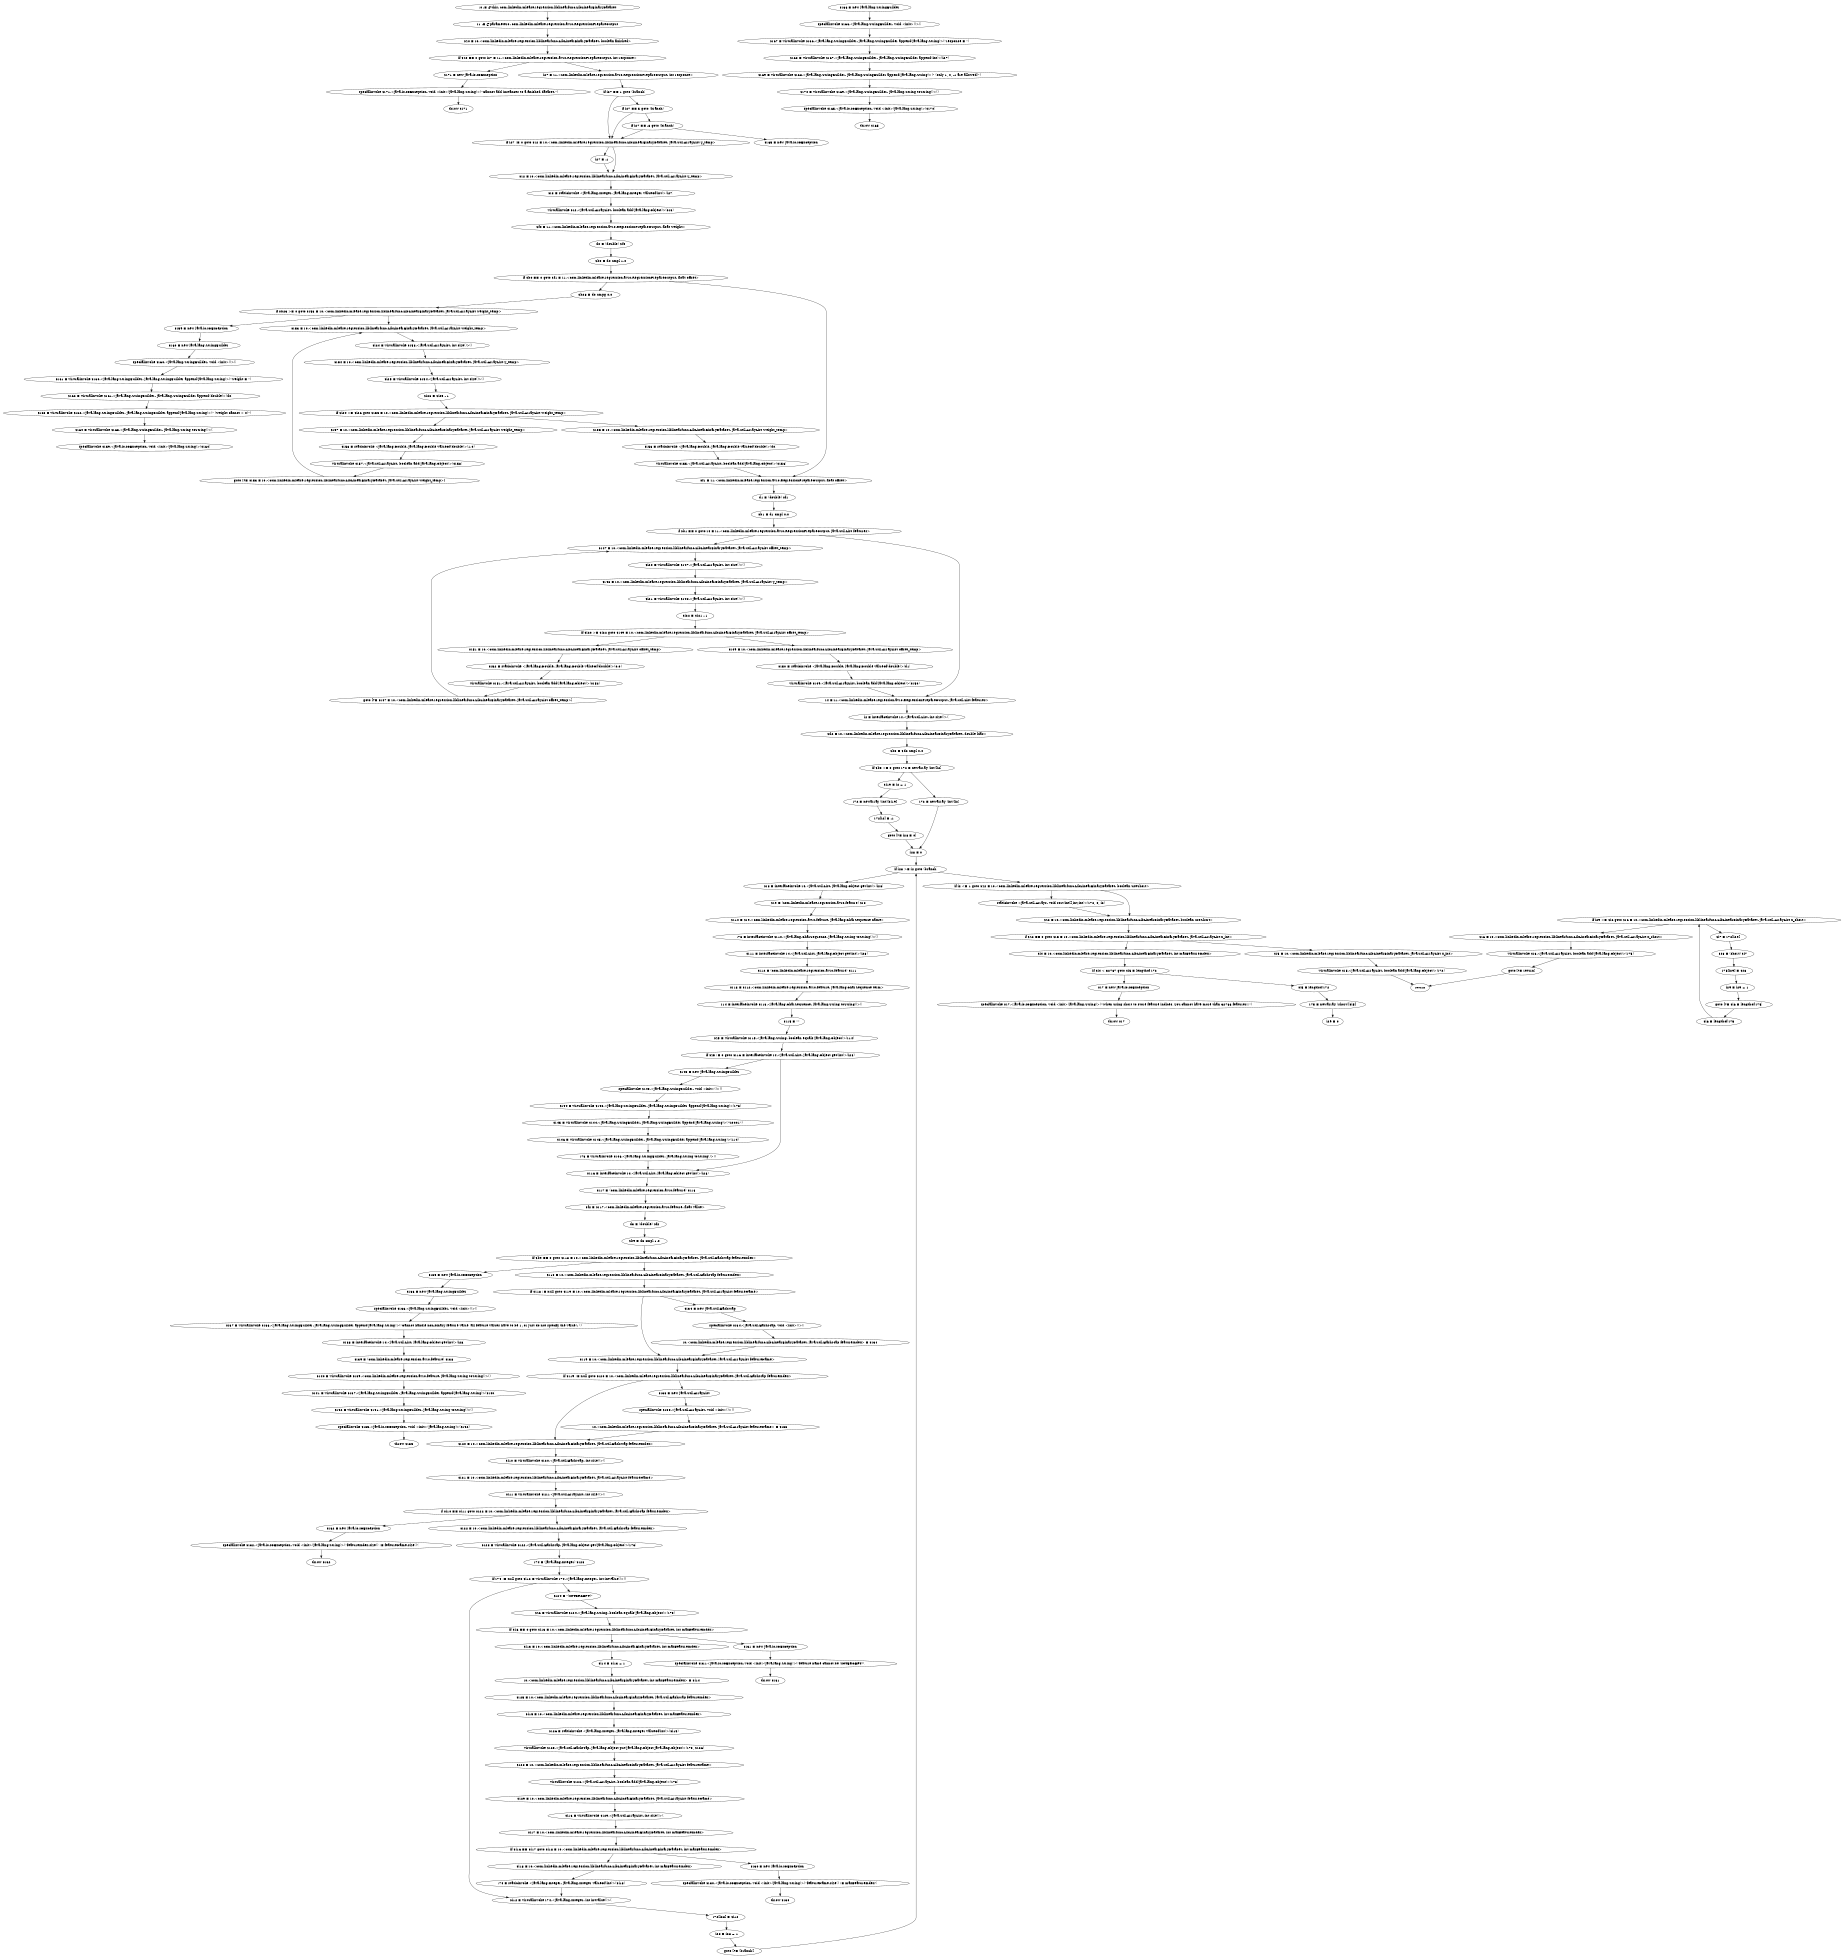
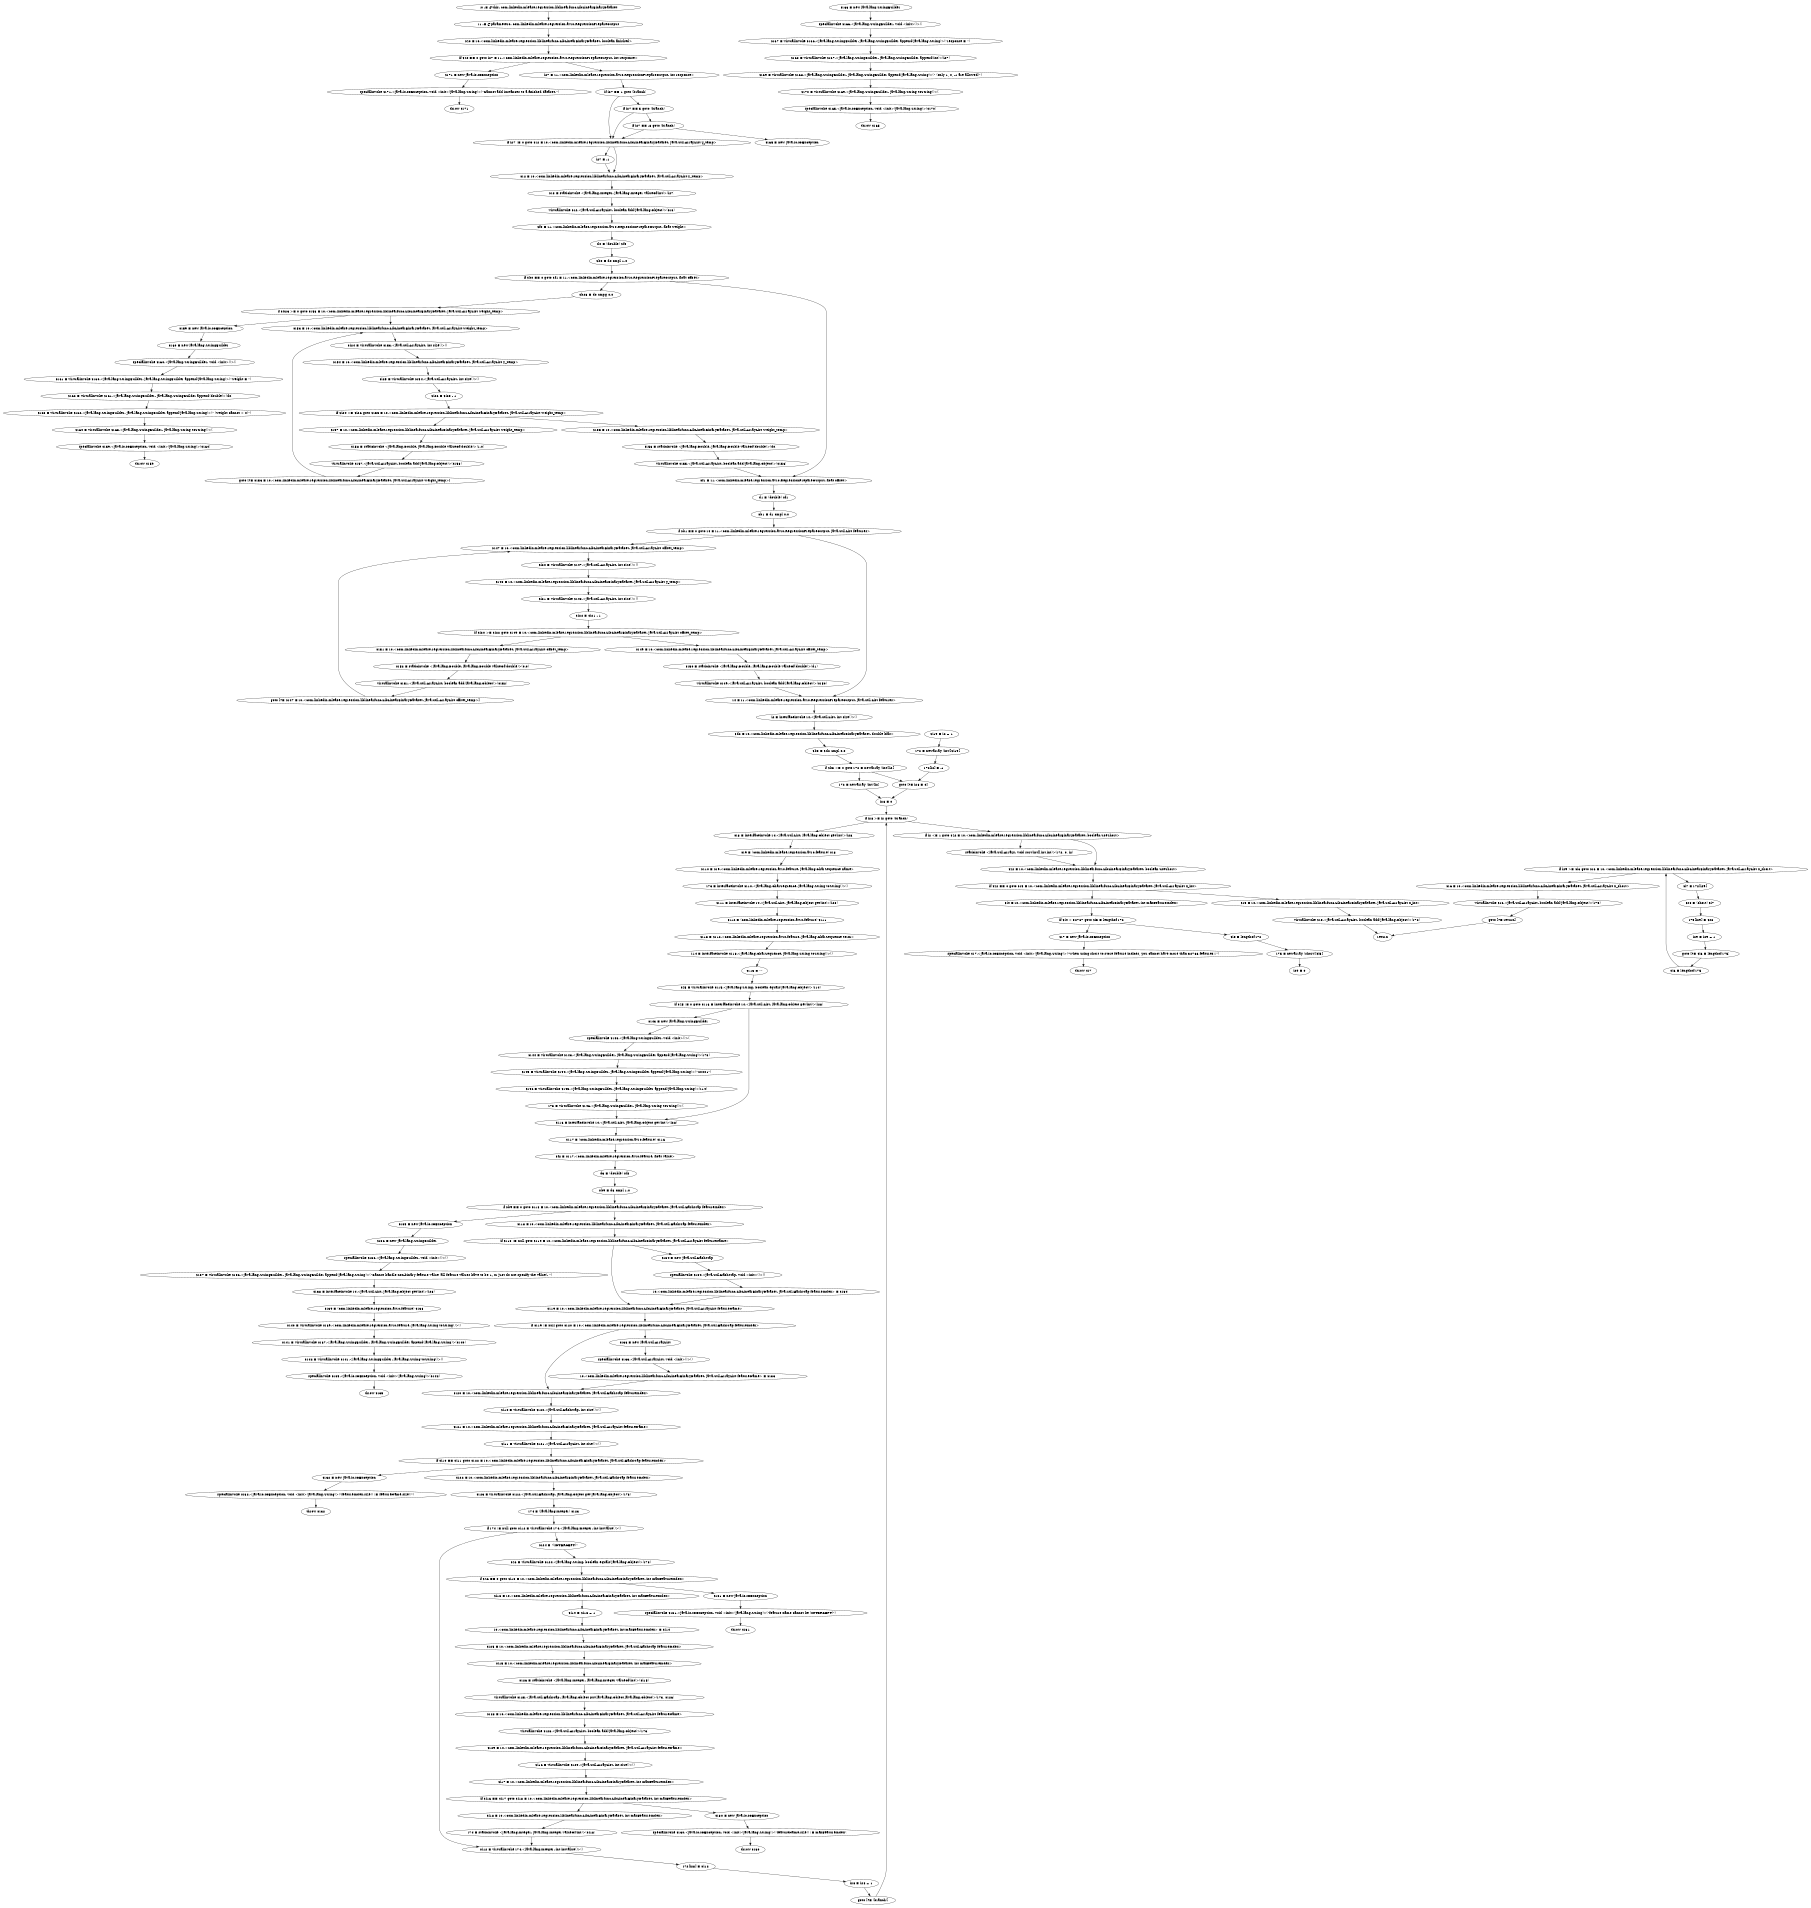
node "throw $r59": added
edge "if $b3 <= 0 goto r72 = newarray (int)[i2]" -> "$i19 = i2 + 1": now "if $b3 <= 0 goto r72 = newarray (int)[i2]" -> "goto [?= i28 = 0]"
